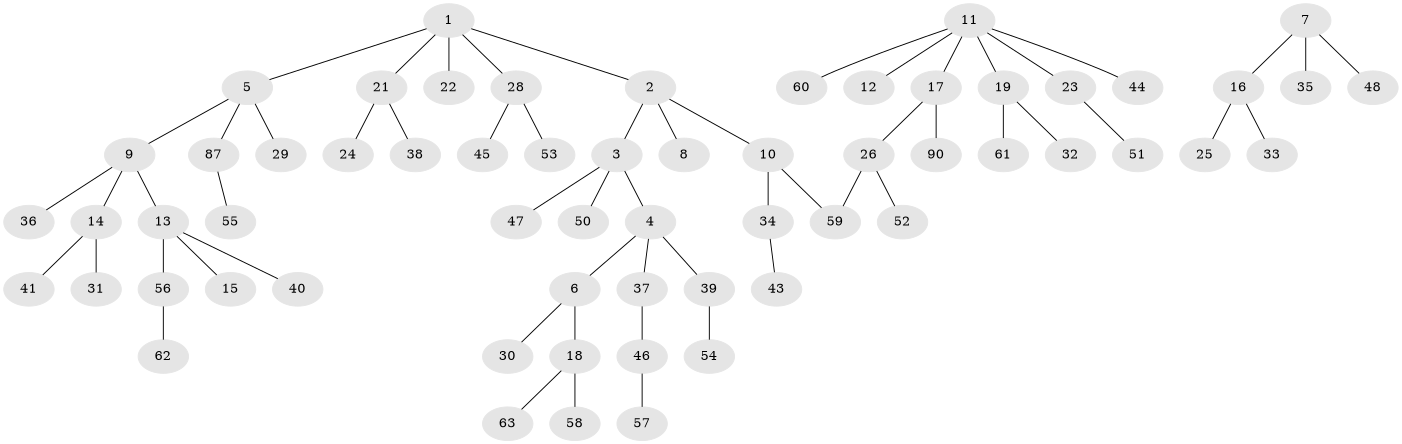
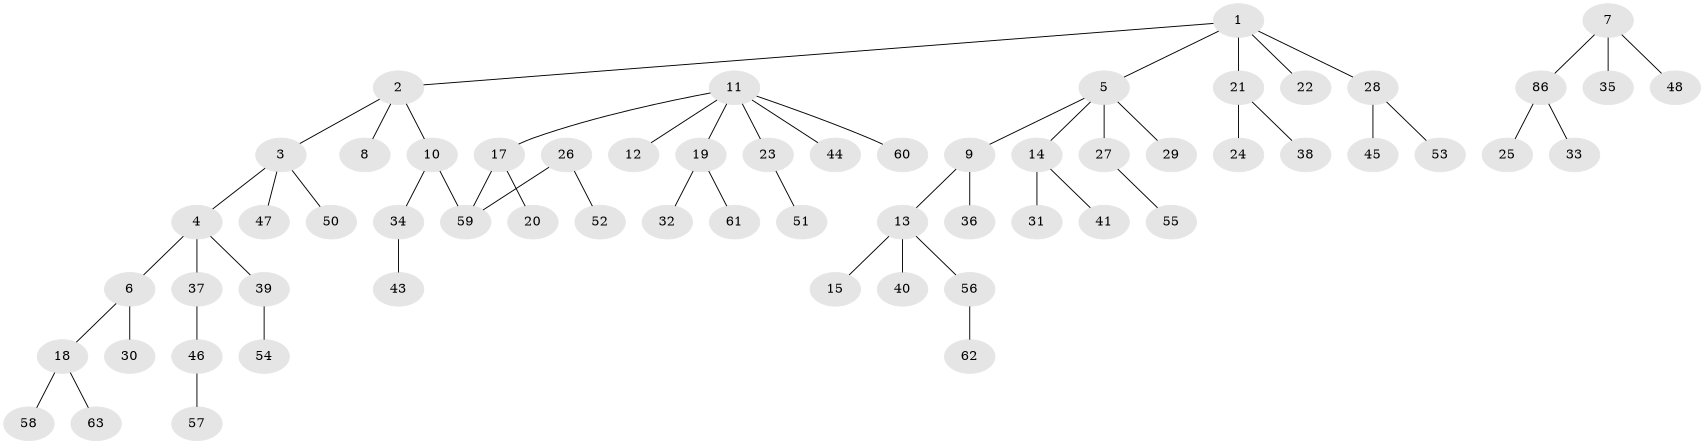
node "16": label "16" -> "86"
edge "17" -- "26": now "17" -- "59"
node "87": label "87" -> "27"
node "90": label "90" -> "20"
edge "9" -- "14": now "5" -- "14"
